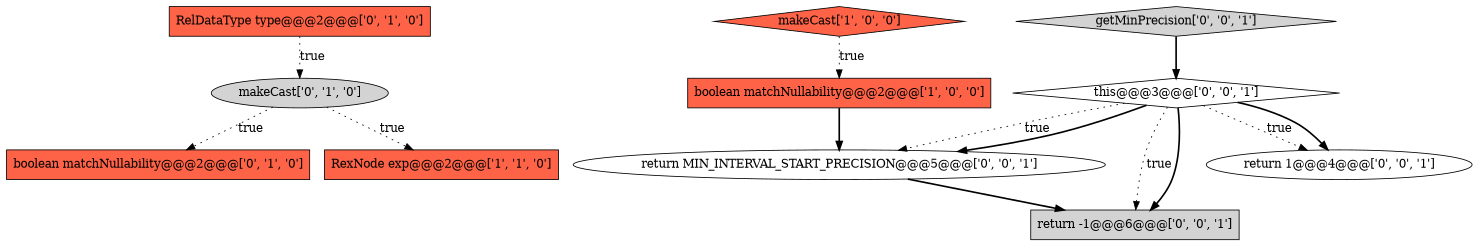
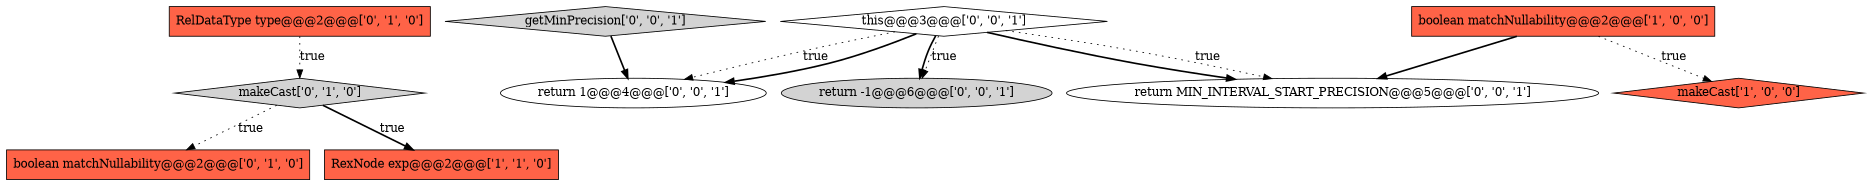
edge "makeCast['1', '0', '0']" -> "boolean matchNullability@@@2@@@['1', '0', '0']": reversed
edge "getMinPrecision['0', '0', '1']" -> "this@@@3@@@['0', '0', '1']": now "getMinPrecision['0', '0', '1']" -> "return 1@@@4@@@['0', '0', '1']"
node "makeCast['0', '1', '0']": shape ellipse -> diamond
edge "makeCast['0', '1', '0']" -> "RexNode exp@@@2@@@['1', '1', '0']": style dotted -> bold
edge "return MIN_INTERVAL_START_PRECISION@@@5@@@['0', '0', '1']" -> "return -1@@@6@@@['0', '0', '1']": removed
node "return -1@@@6@@@['0', '0', '1']": shape box -> ellipse
